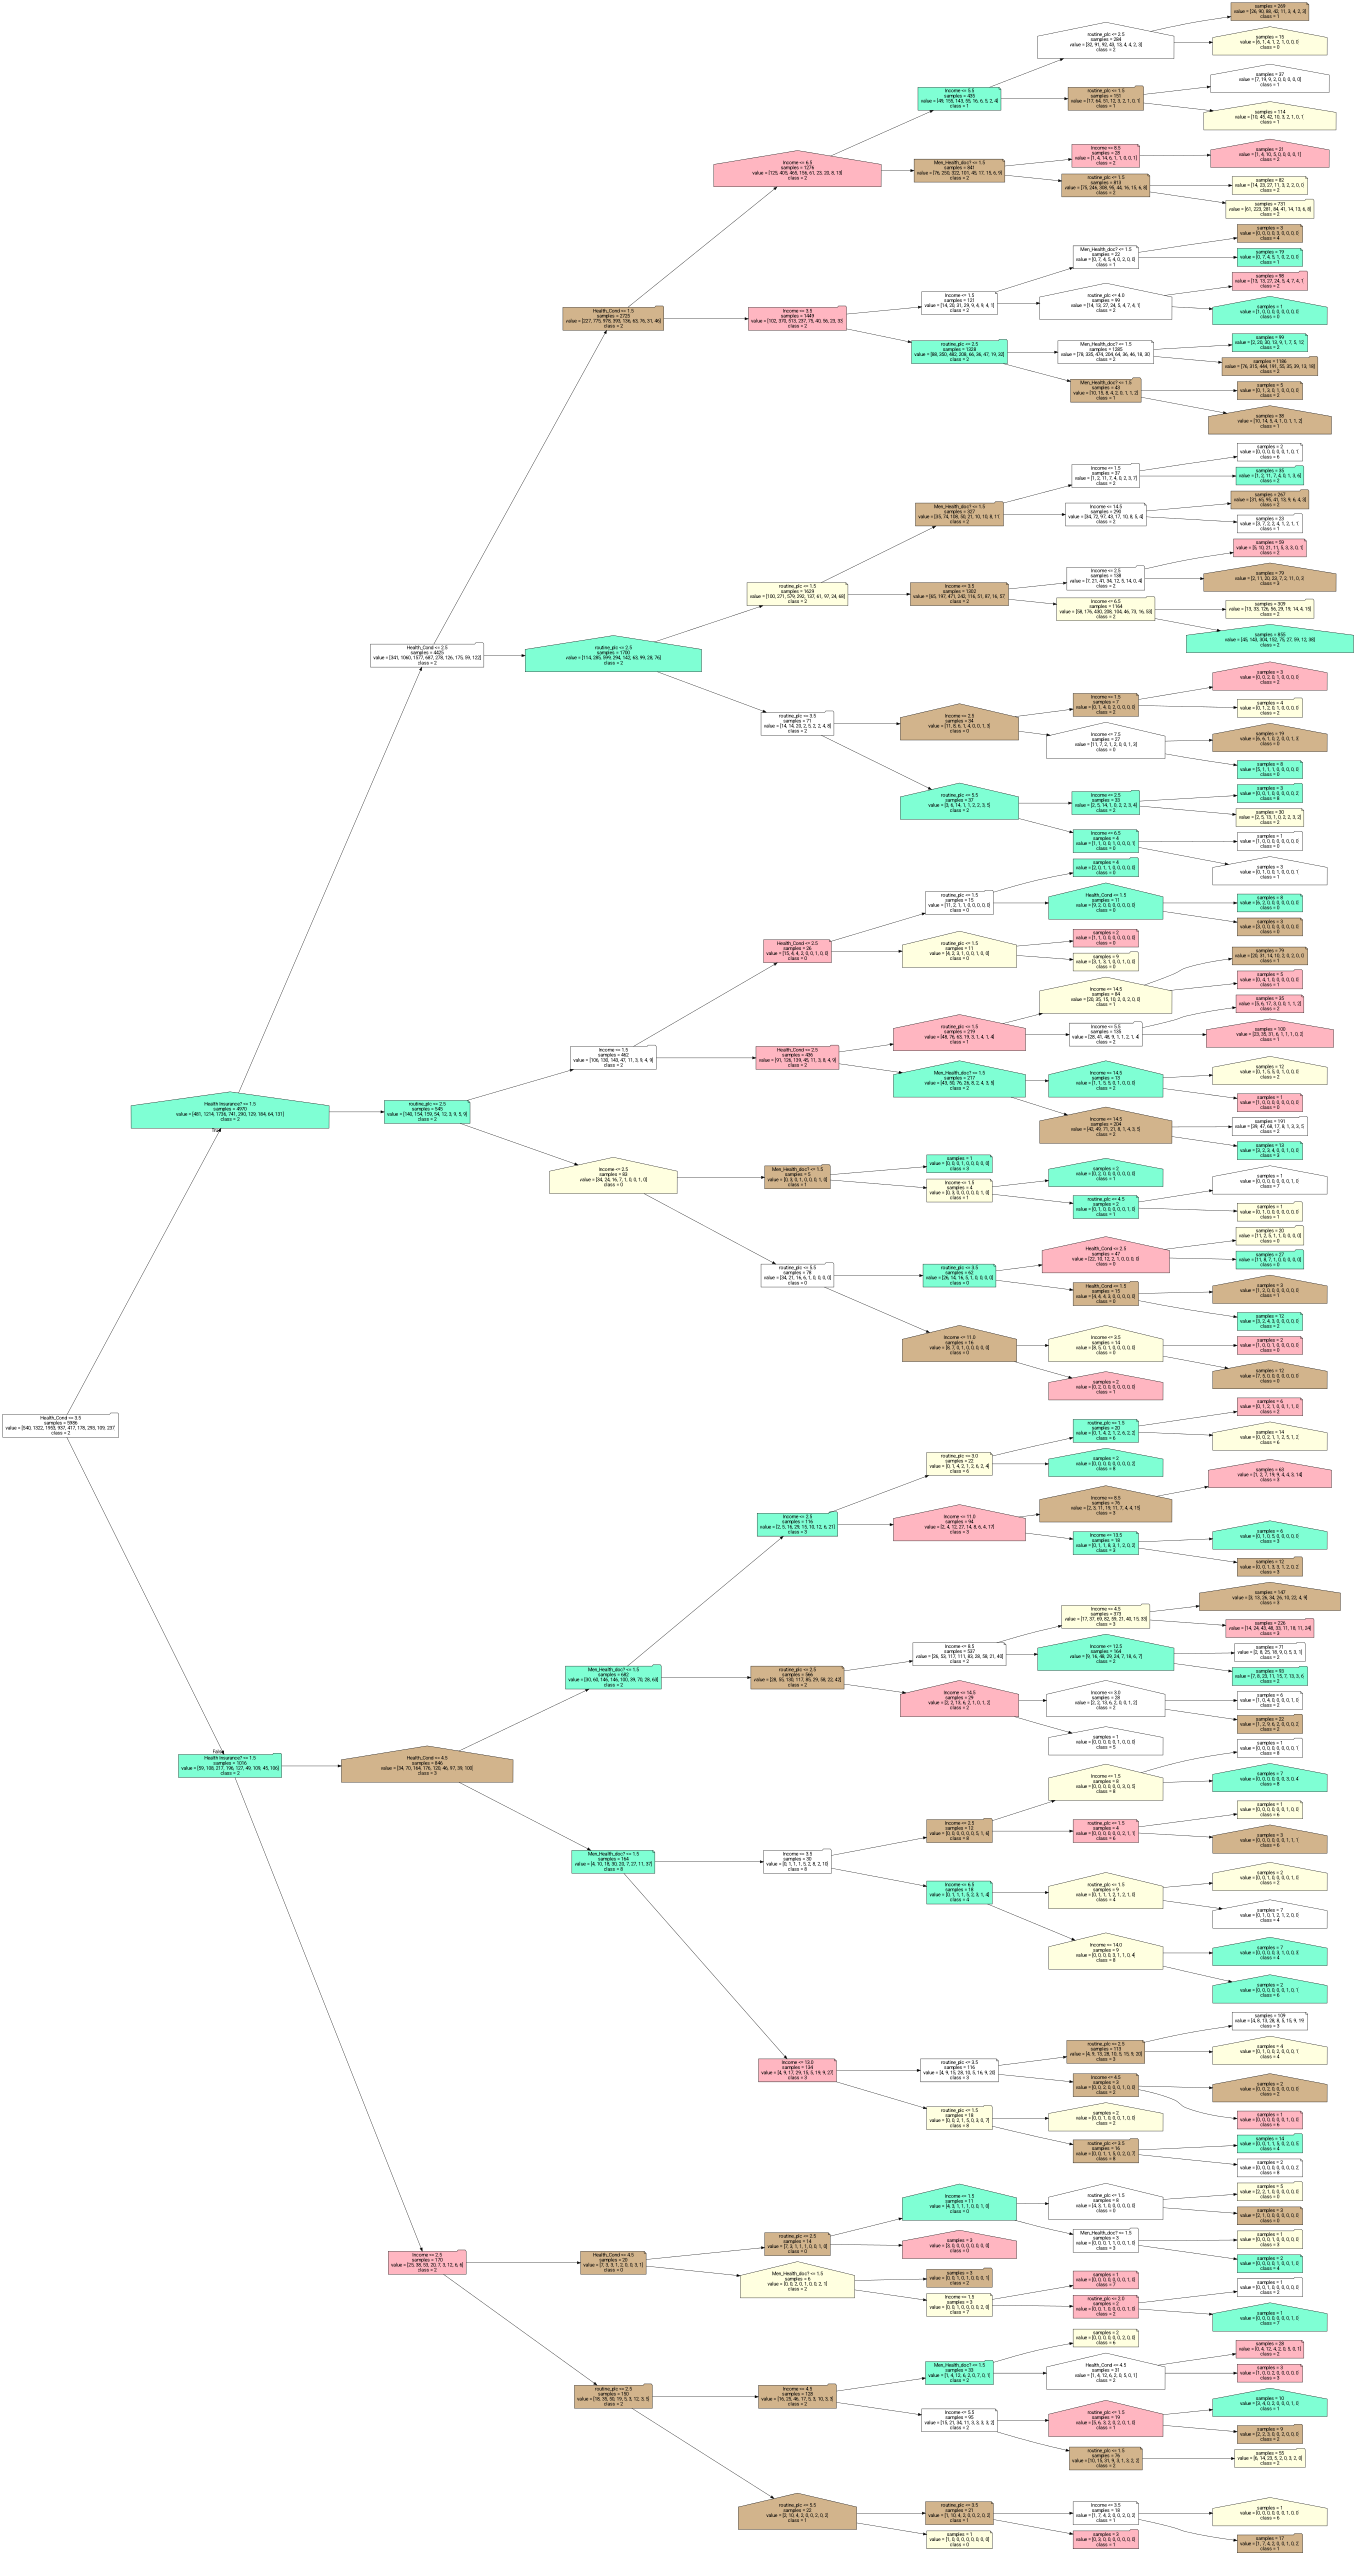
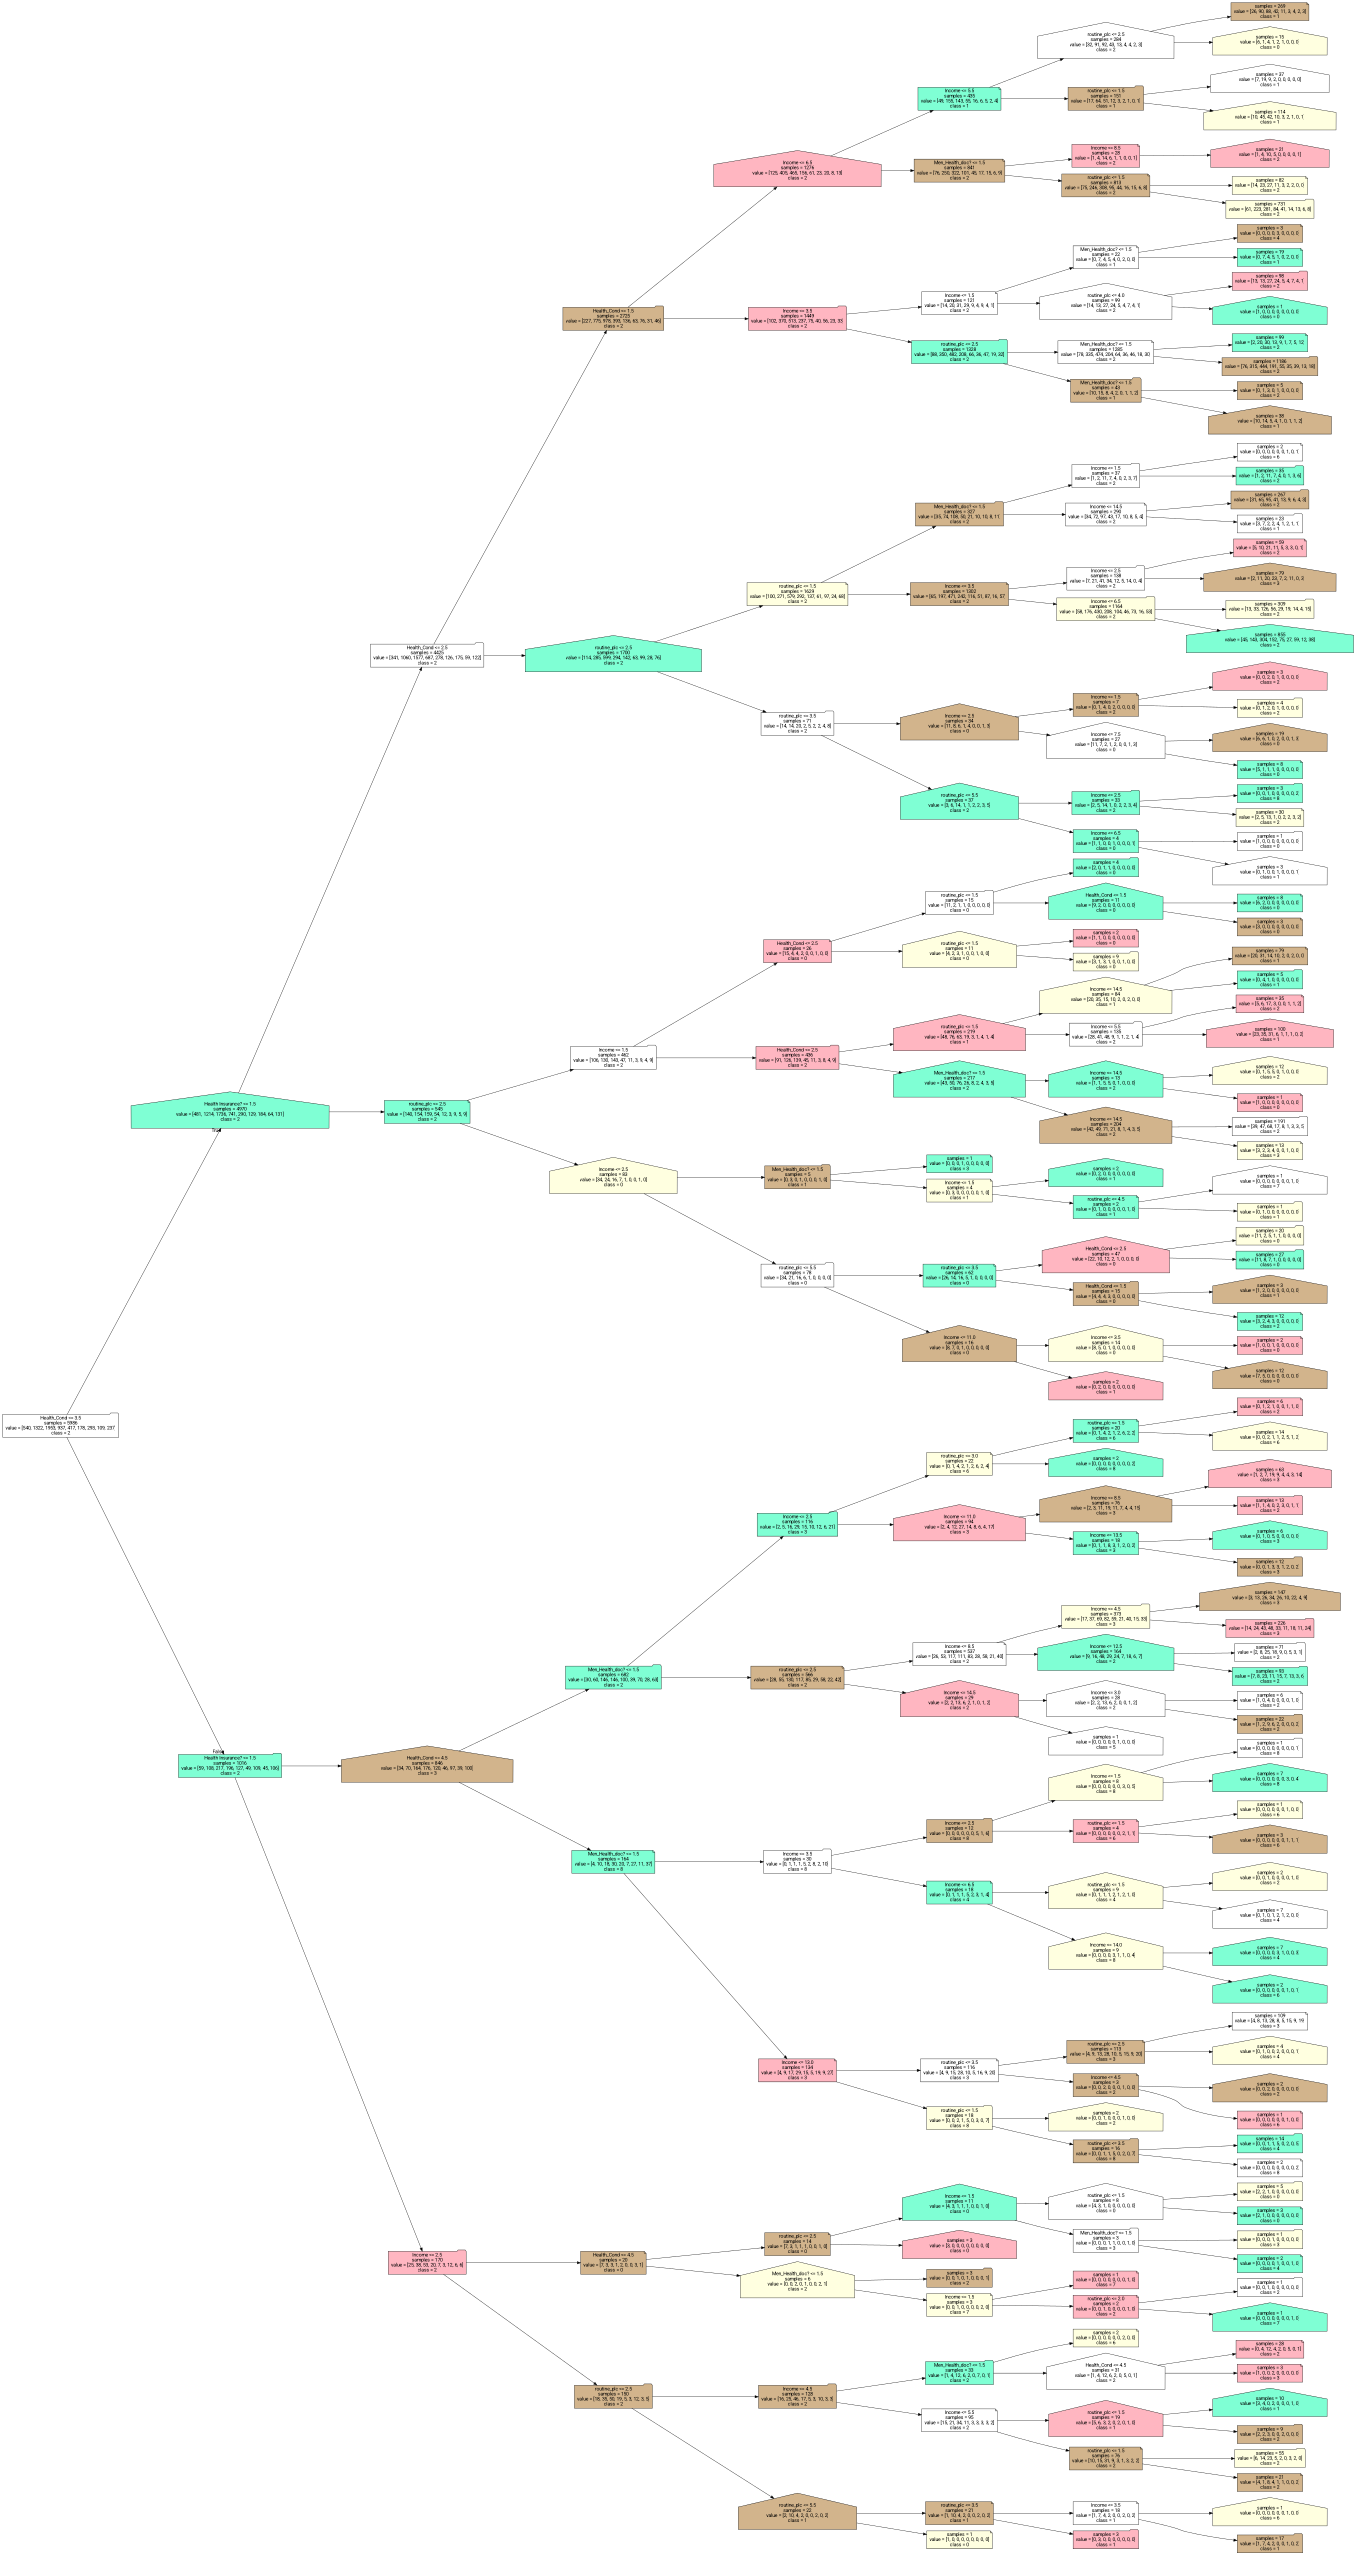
node "samples = 5 value = [0, 4, 1, 0, 0, 0, 0, 0, 0] class = 1": fillcolor lightpink -> aquamarine
node "samples = 13 value = [3, 2, 3, 4, 0, 0, 1, 0, 0] class = 3": fillcolor aquamarine -> lightyellow
node "samples = 13 value = [1, 1, 4, 0, 2, 3, 0, 1, 1] class = 2": added
node "samples = 3 value = [2, 1, 0, 0, 0, 0, 0, 0, 0] class = 0": fillcolor tan -> aquamarine
node "samples = 21 value = [4, 1, 8, 4, 1, 1, 0, 0, 2] class = 2": added
